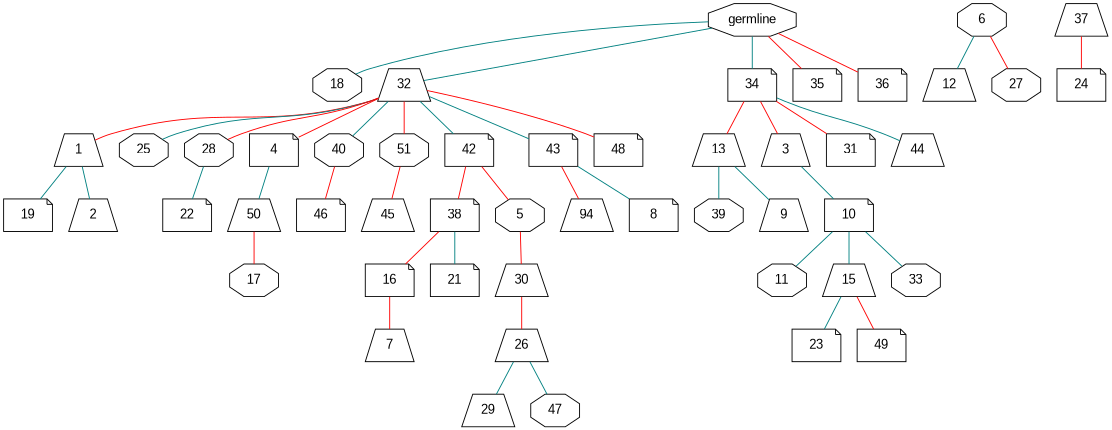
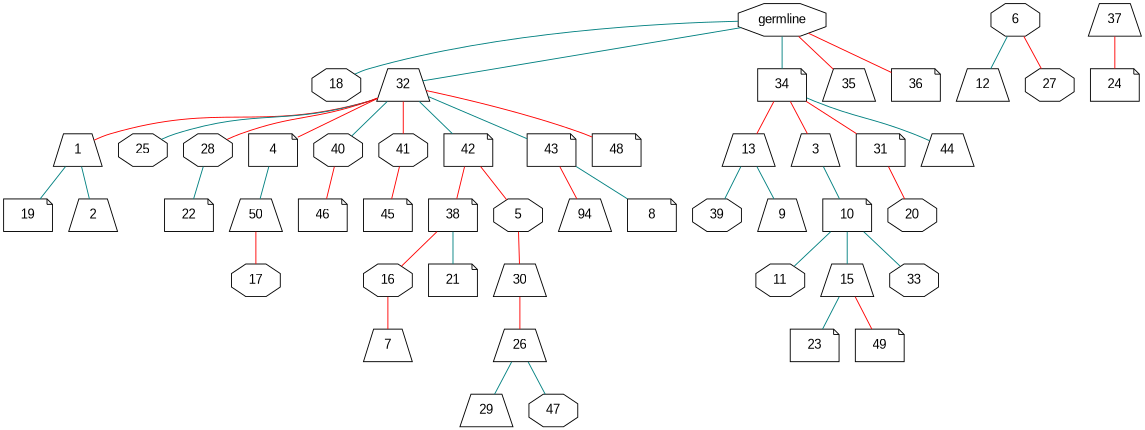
node "35": shape note -> trapezium
node "51": label "51" -> "41"
node "45": shape trapezium -> note
node "20": added
node "16": shape note -> octagon
